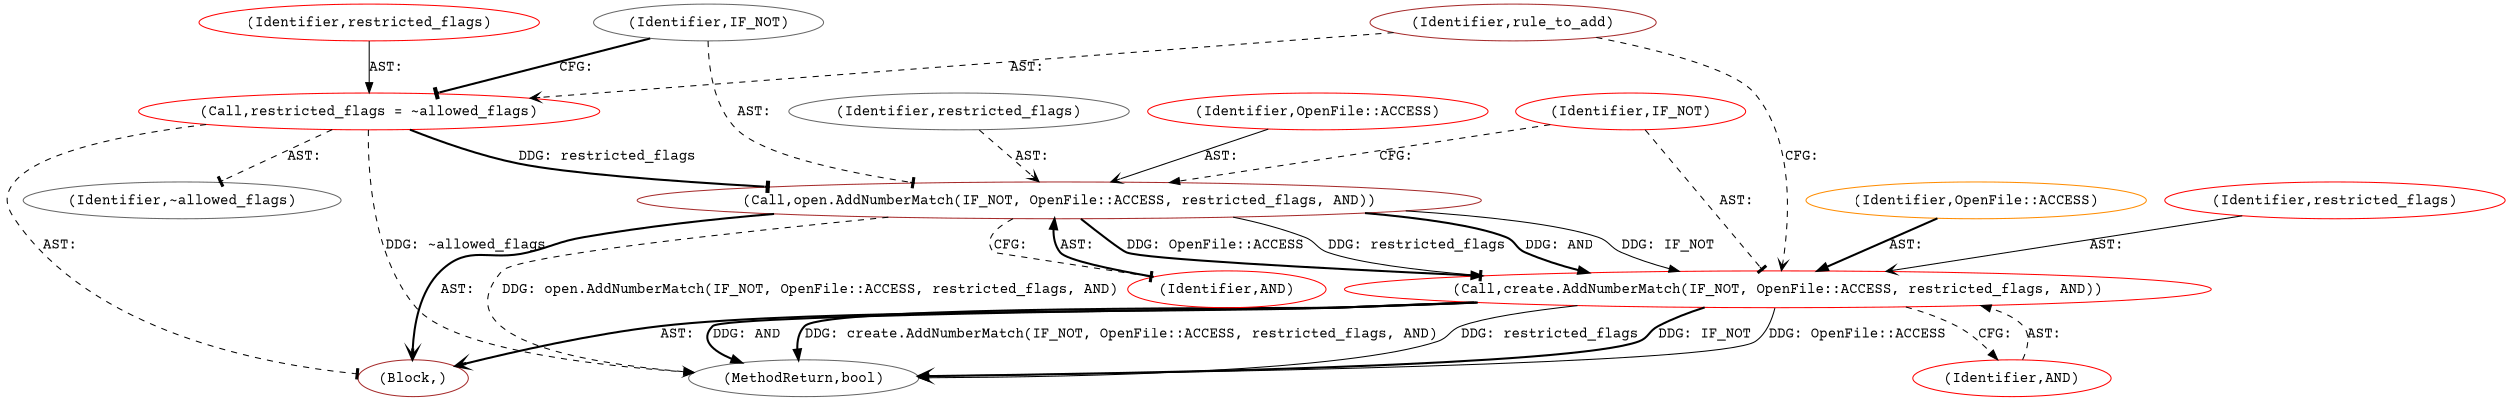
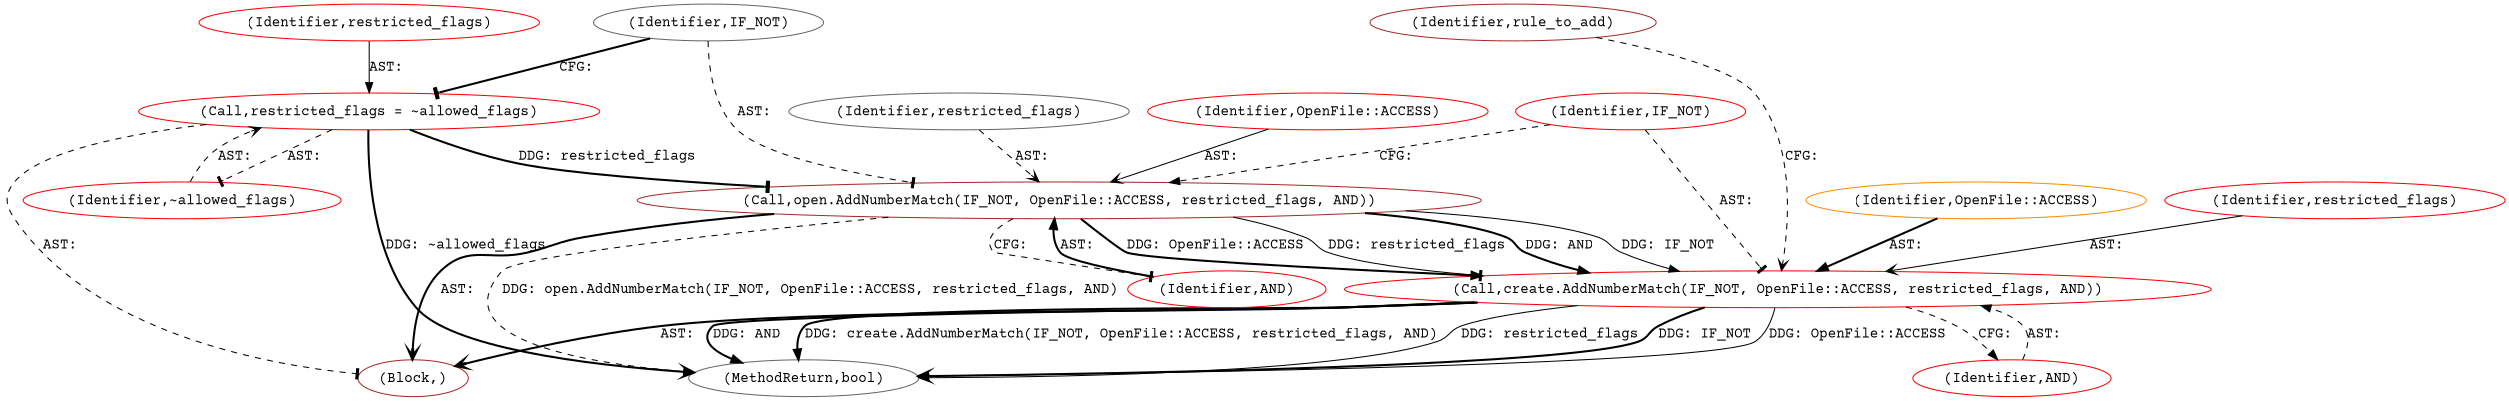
edge "(Identifier,rule_to_add)" -> "(Call,restricted_flags = ~allowed_flags)": now "(Identifier,~allowed_flags)" -> "(Call,restricted_flags = ~allowed_flags)"
node "(Identifier,~allowed_flags)": color gray40 -> red
edge "(Call,restricted_flags = ~allowed_flags)" -> "(MethodReturn,bool)": style dashed -> bold
